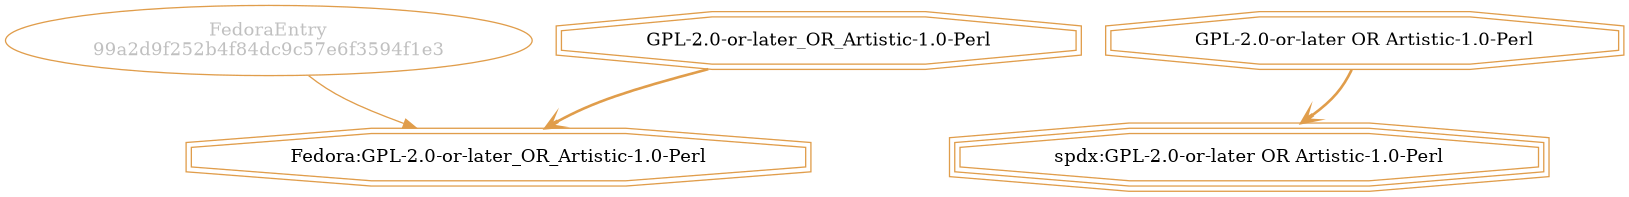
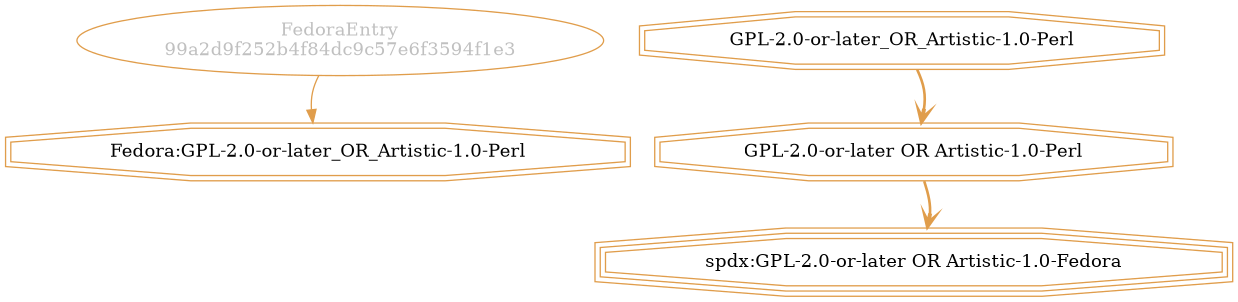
edge "GPL-2.0-or-later_OR_Artistic-1.0-Perl" -> "Fedora:GPL-2.0-or-later_OR_Artistic-1.0-Perl": now "GPL-2.0-or-later_OR_Artistic-1.0-Perl" -> "GPL-2.0-or-later OR Artistic-1.0-Perl"
node "spdx:GPL-2.0-or-later OR Artistic-1.0-Perl": label "spdx:GPL-2.0-or-later OR Artistic-1.0-Perl" -> "spdx:GPL-2.0-or-later OR Artistic-1.0-Fedora"
